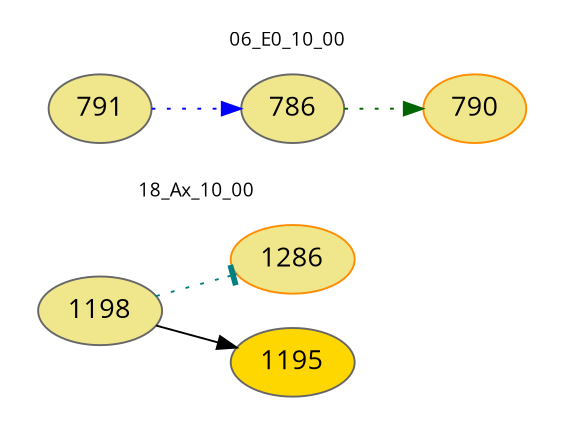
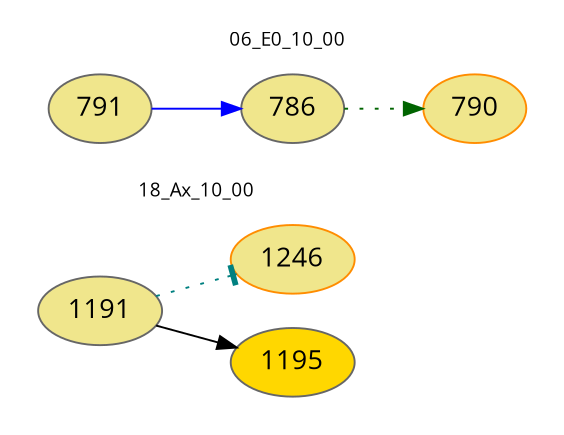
edge "791" -> "786": style dotted -> solid
node "1286": label "1286" -> "1246"
node "1198": label "1198" -> "1191"
